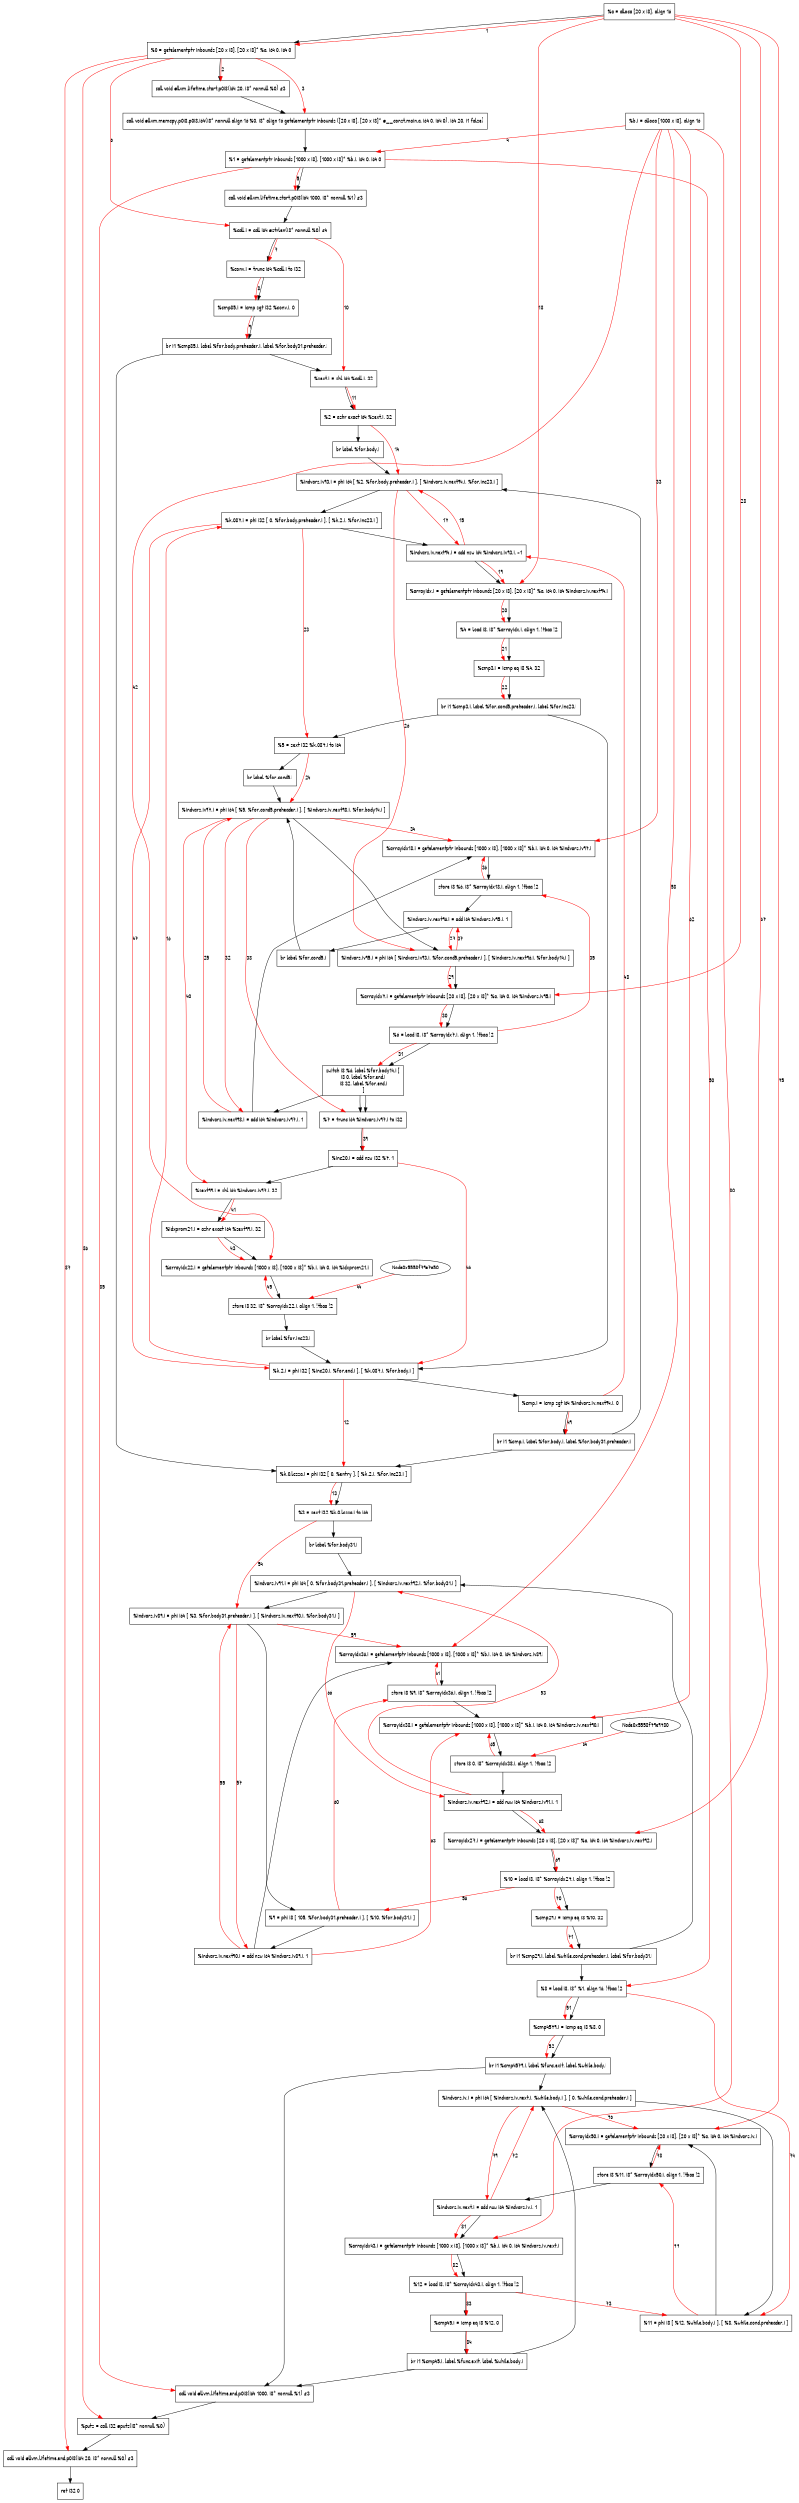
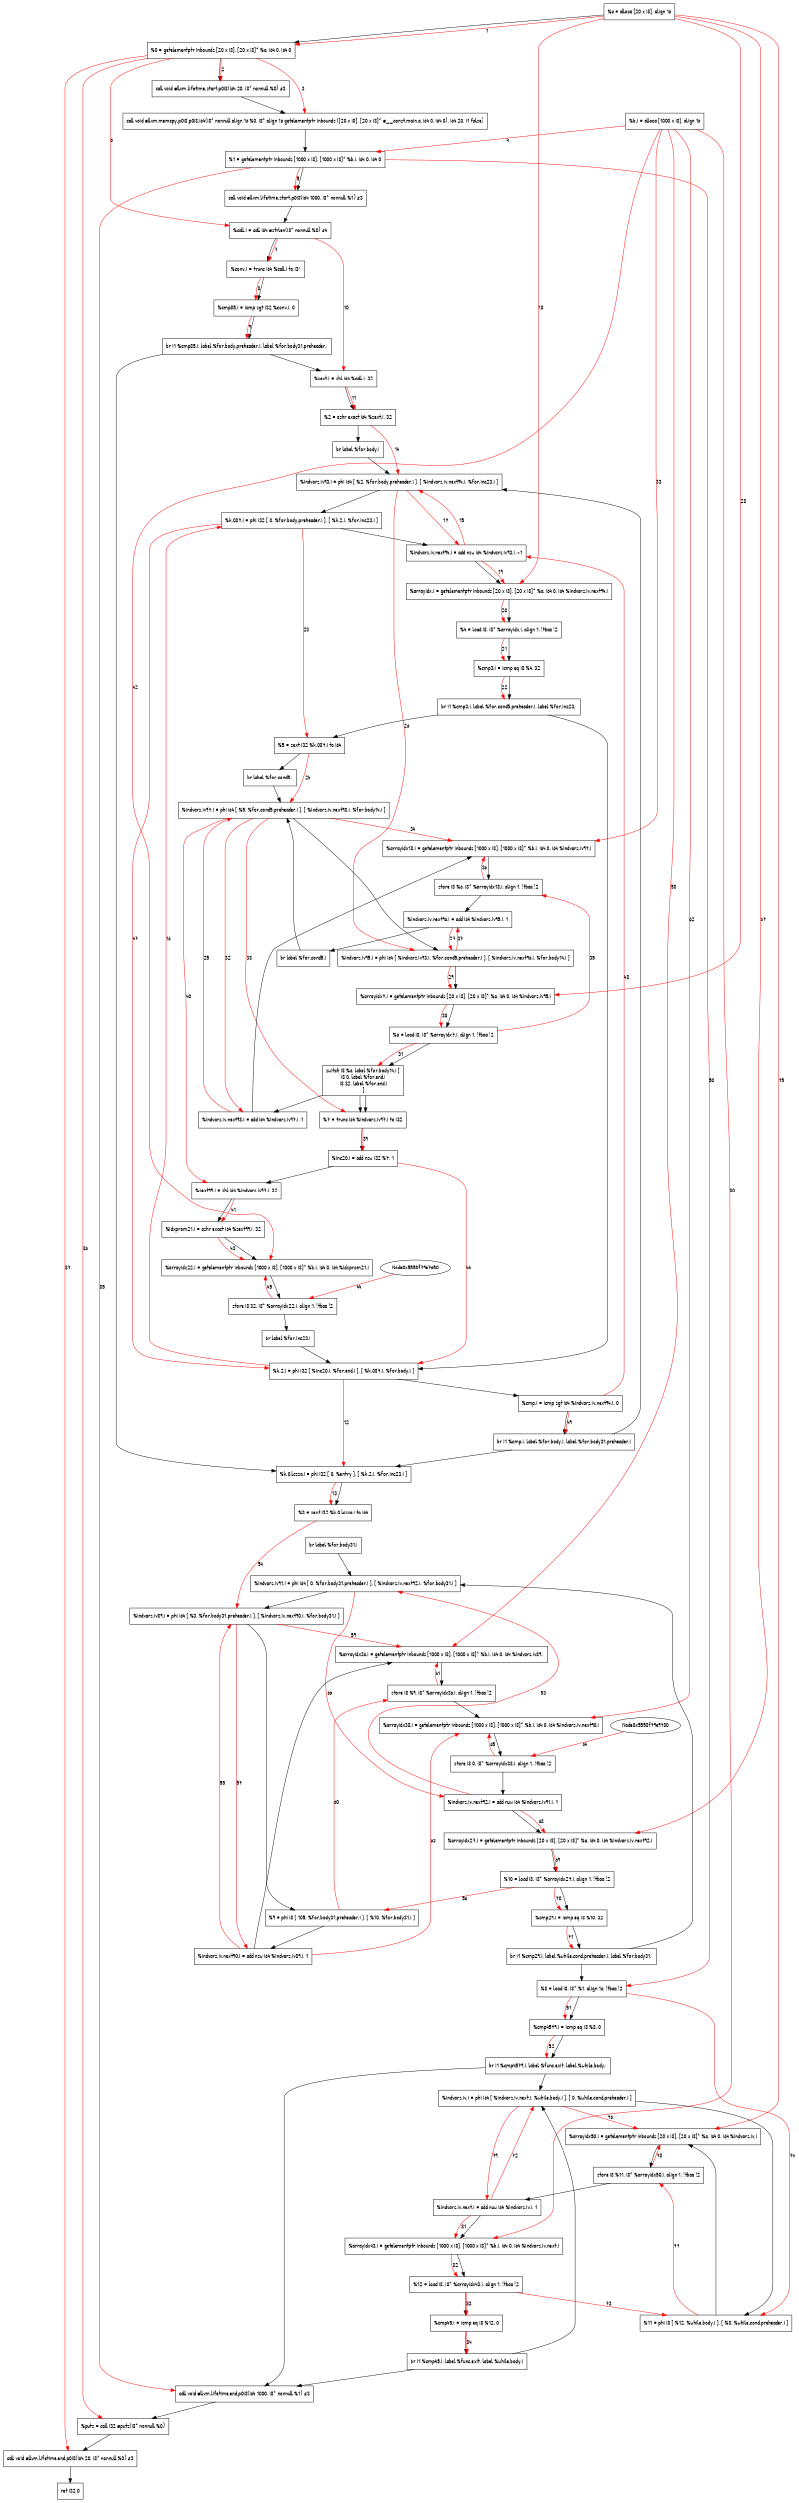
node "%conv.i = trunc i64 %call.i to i32": label "%conv.i = trunc i64 %call.i to i32" -> "%conv.i = trunc i64 %call.i to i31"
edge "%3 = sext i32 %k.0.lcssa.i to i64" -> "br label %for.body31.i": removed
